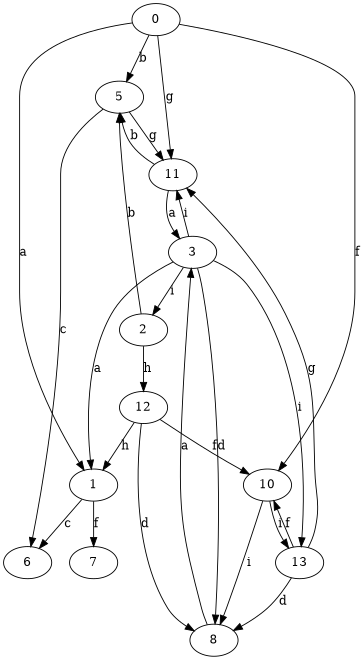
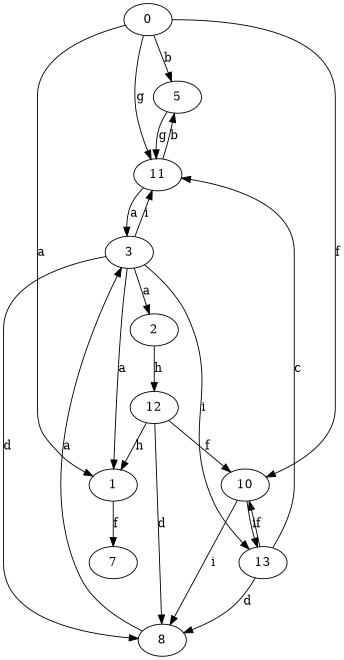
edge "2" -> "5": removed, label "b"
edge "3" -> "2": label "i" -> "a"
edge "13" -> "11": label "g" -> "c"
node "6": removed
